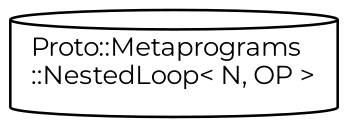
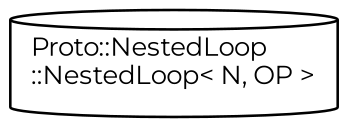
node "Proto::Metaprograms ::NestedLoop< N, OP >": label "Proto::Metaprograms ::NestedLoop< N, OP >" -> "Proto::NestedLoop ::NestedLoop< N, OP >"
